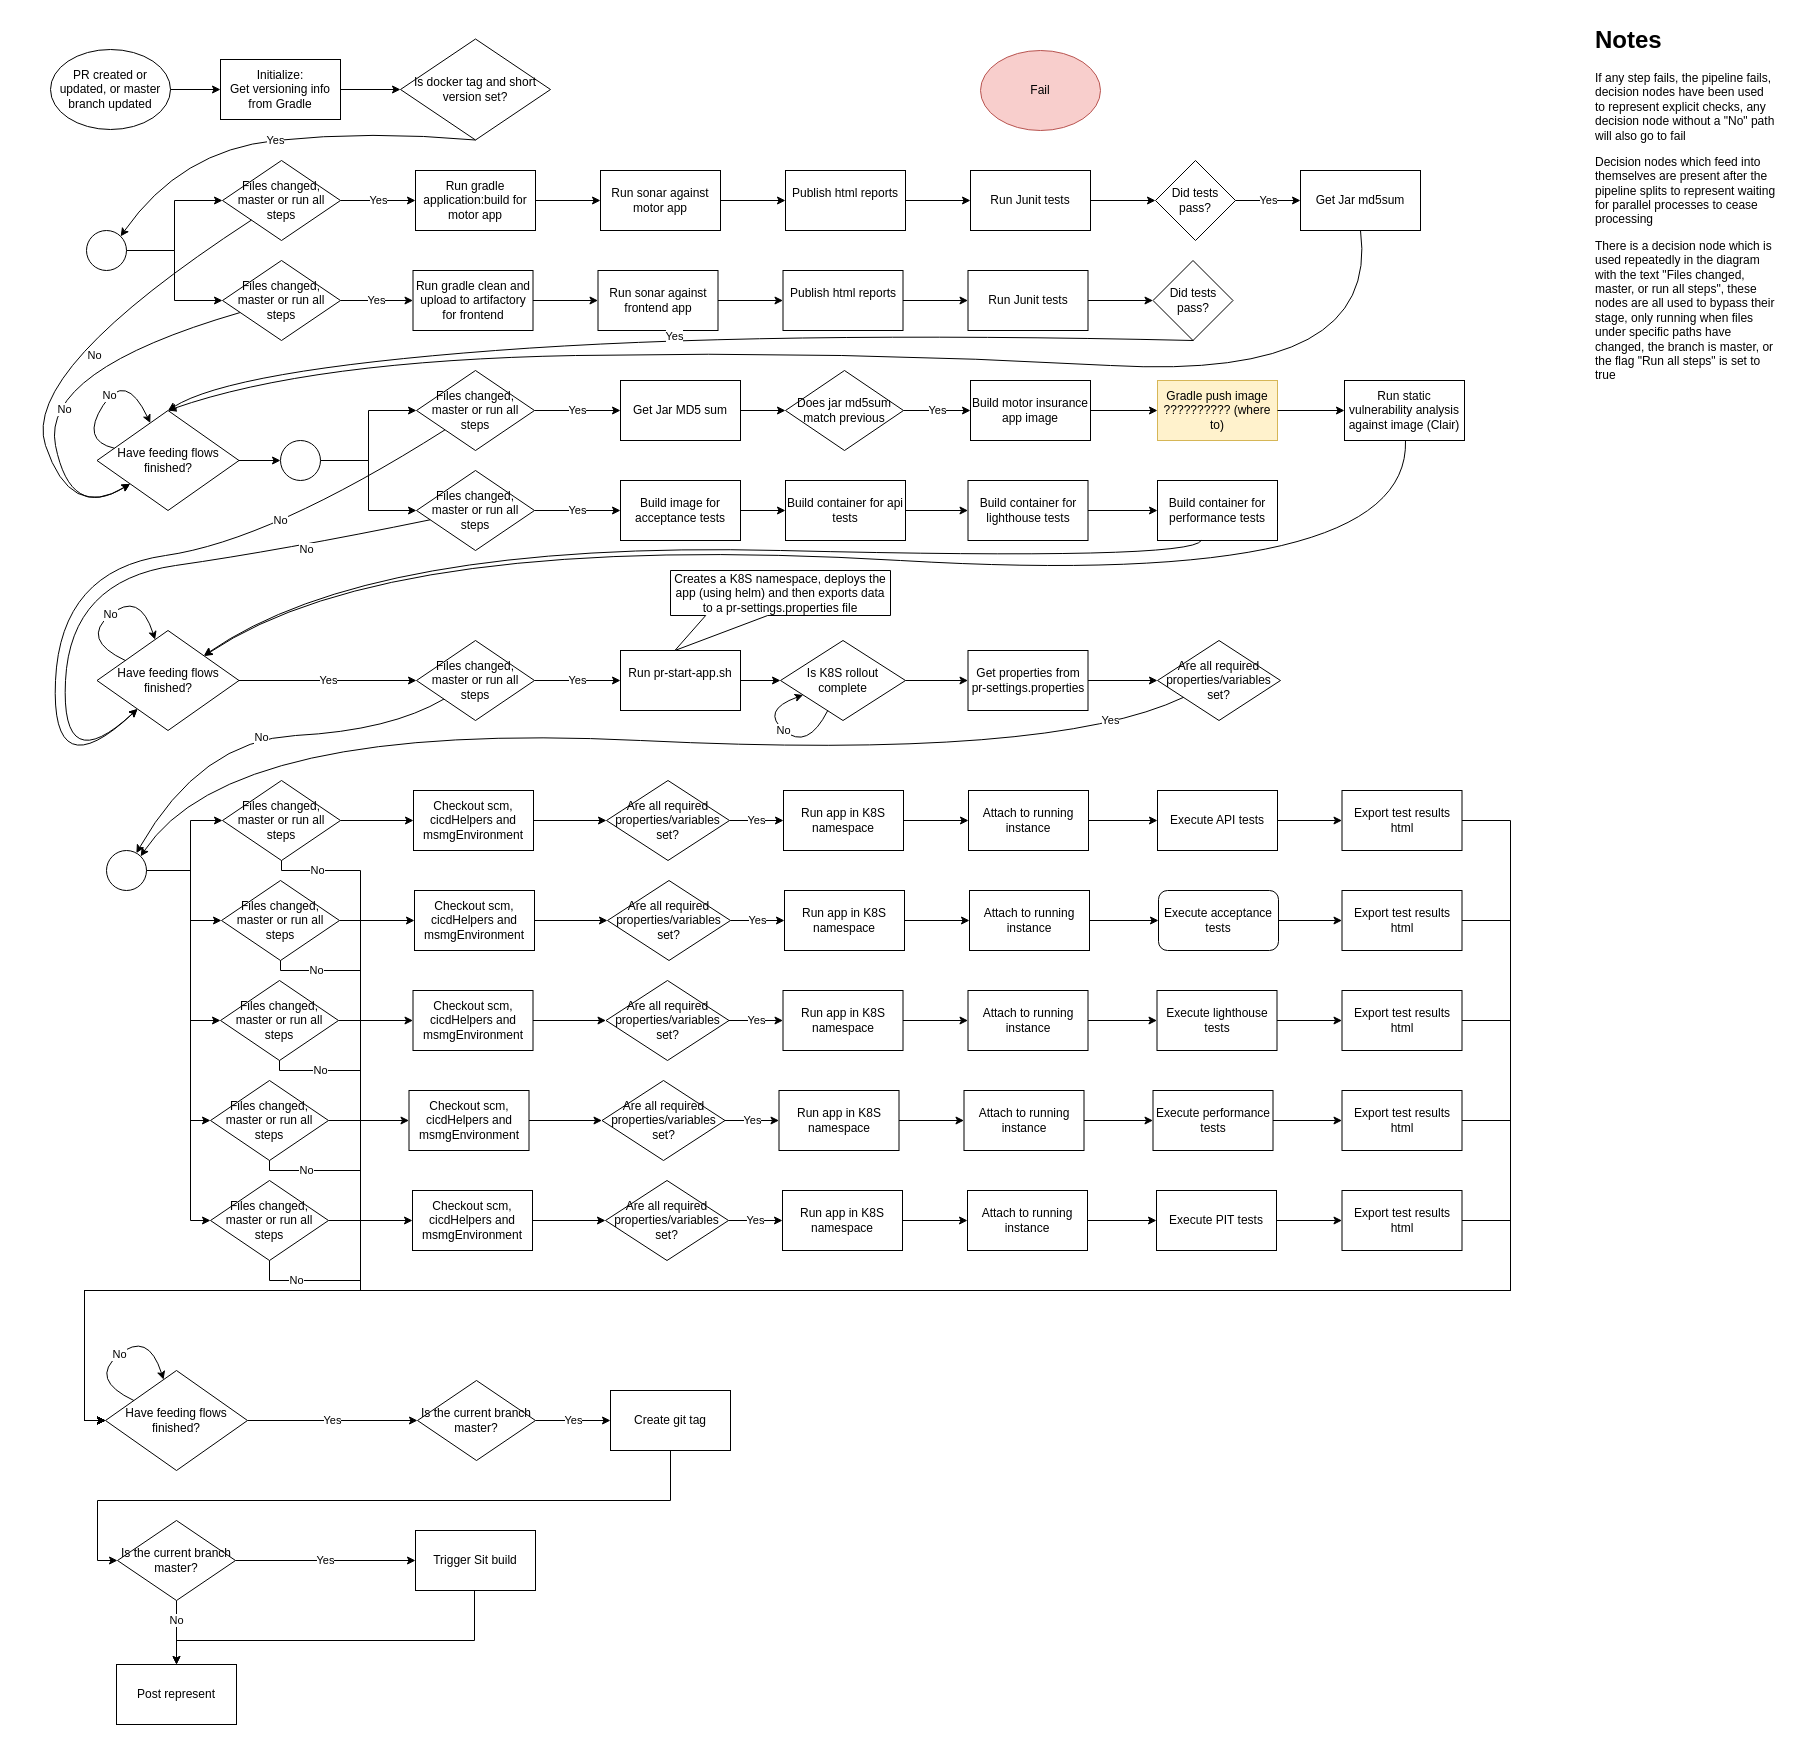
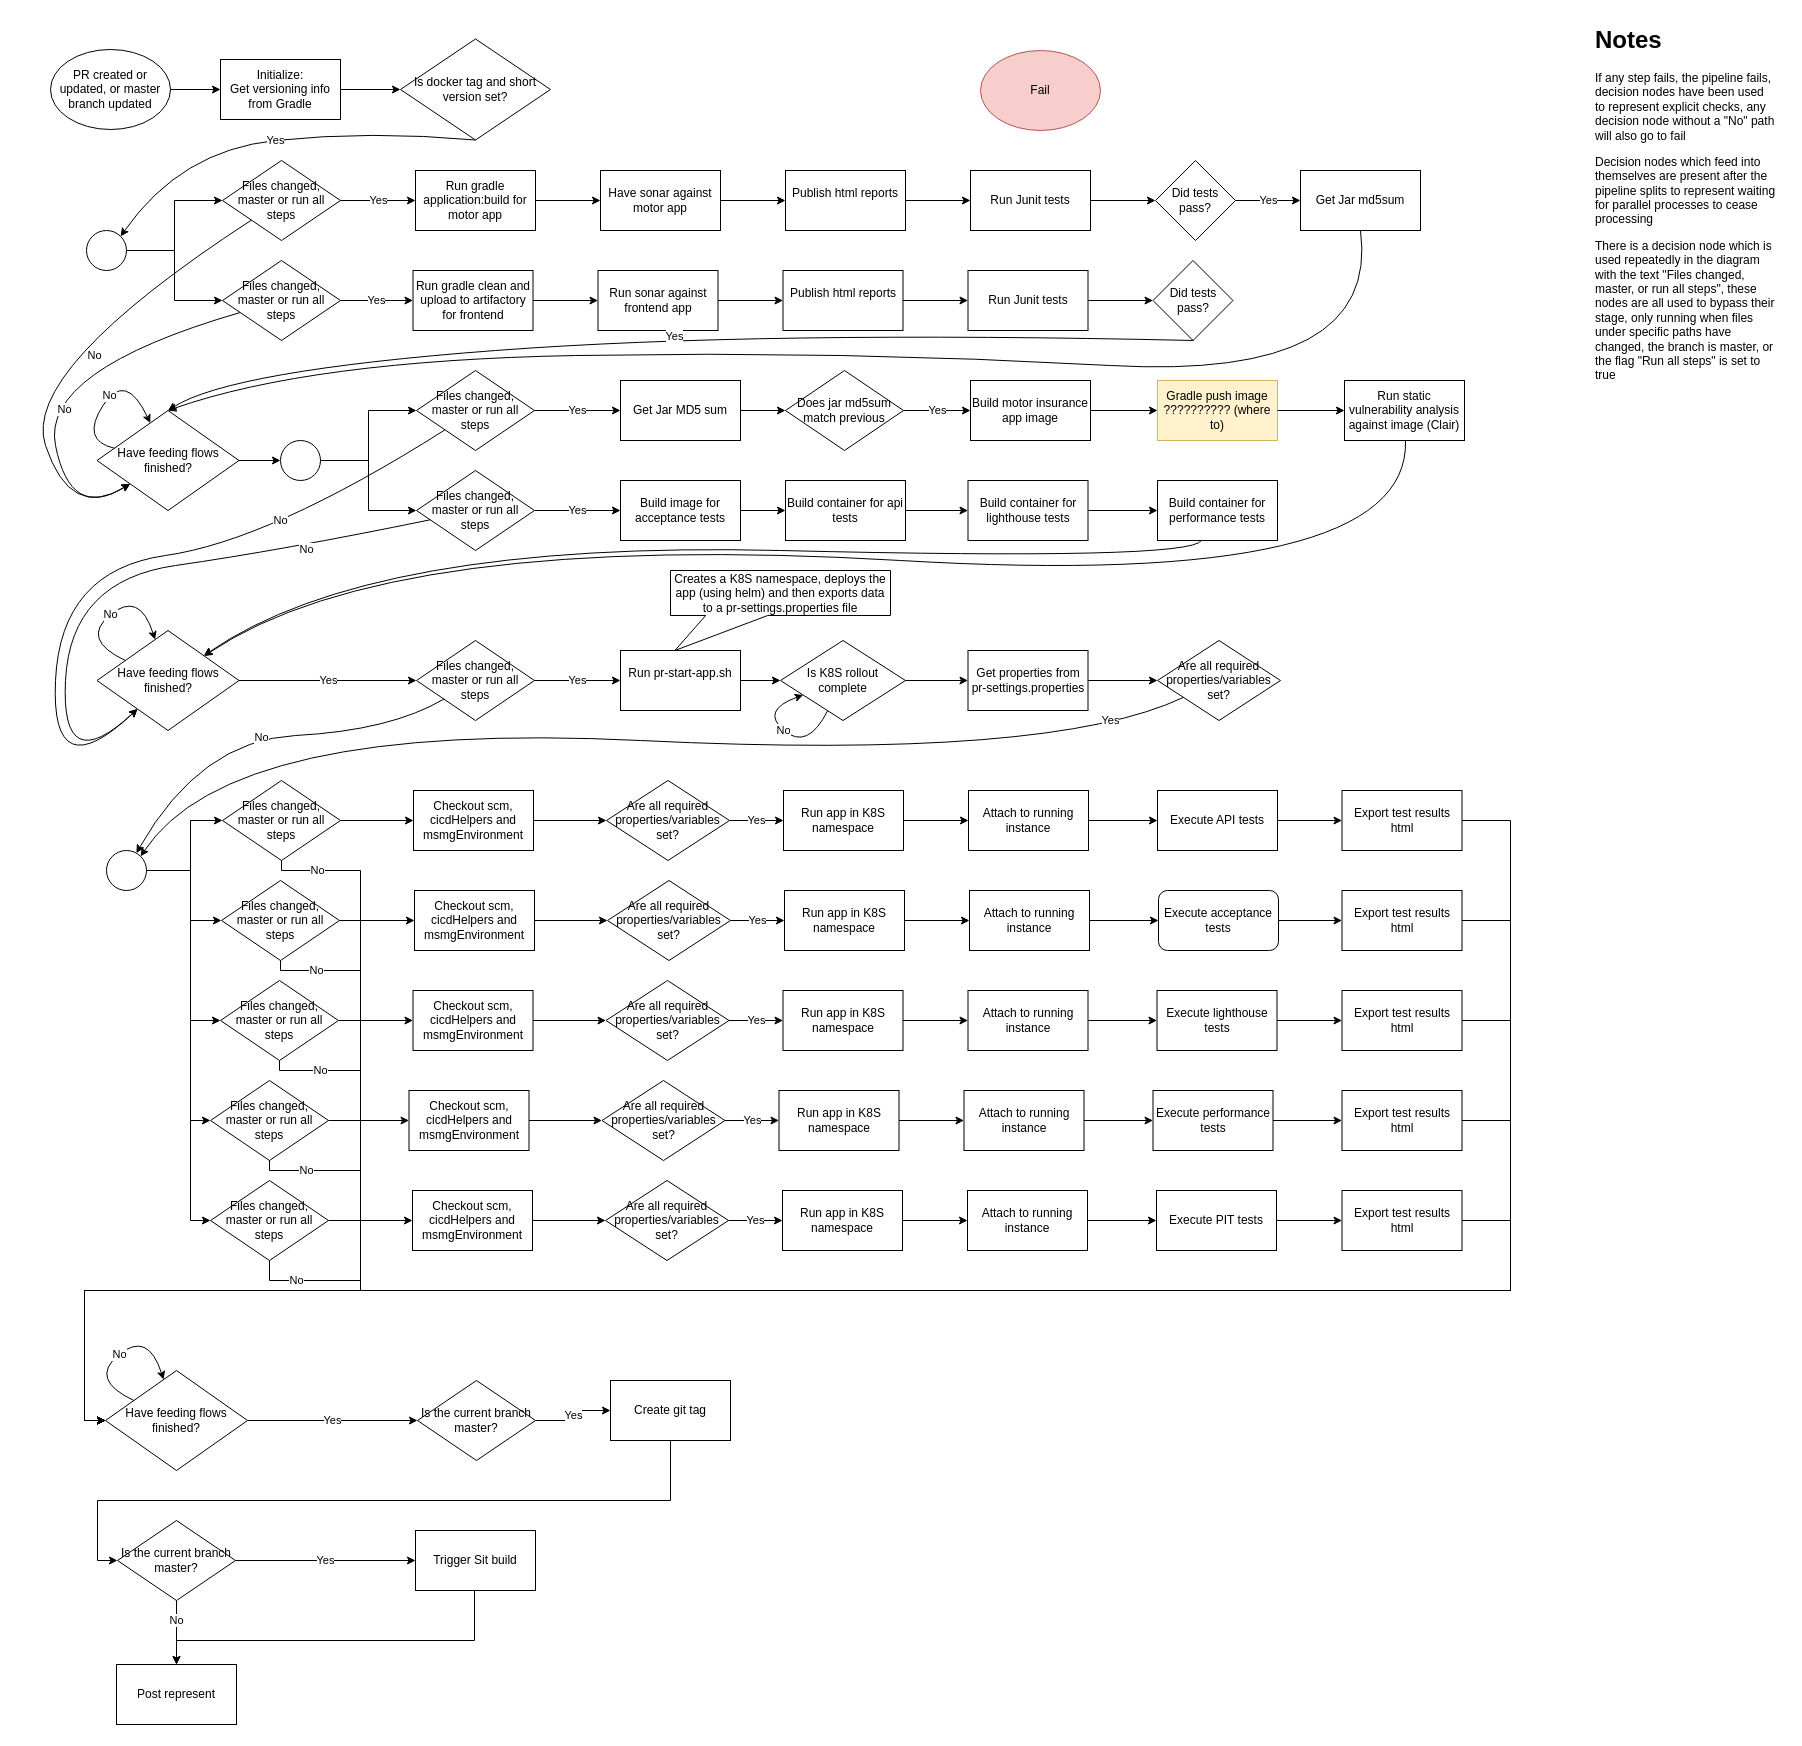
node "Run sonar against motor app": label "Run sonar against motor app" -> "Have sonar against motor app"
node "Create git tag": moved (671, 1421) -> (671, 1411)
